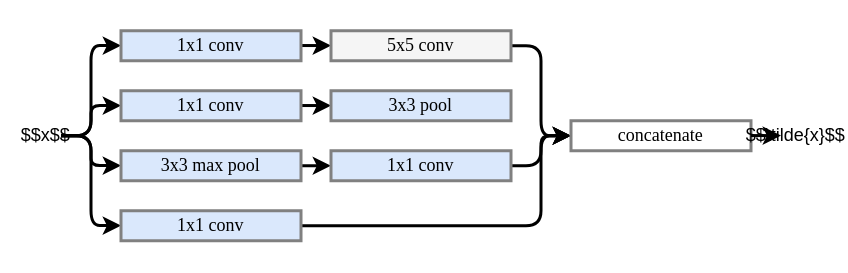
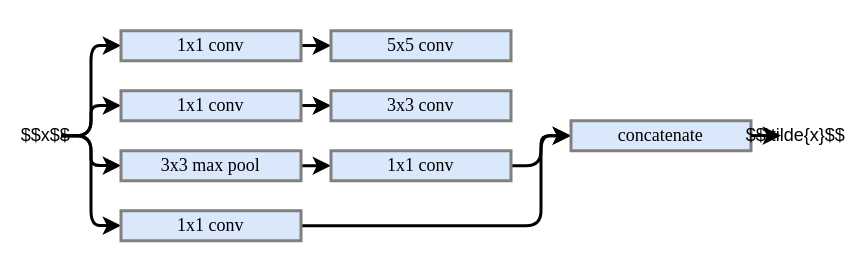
node "5x5 conv": fillcolor #f5f5f5 -> #dae8fc
edge "5x5 conv" -> "concatenate": removed
node "3x3 pool": label "3x3 pool" -> "3x3 conv"
node "concatenate": fillcolor #ffffff -> #dae8fc
